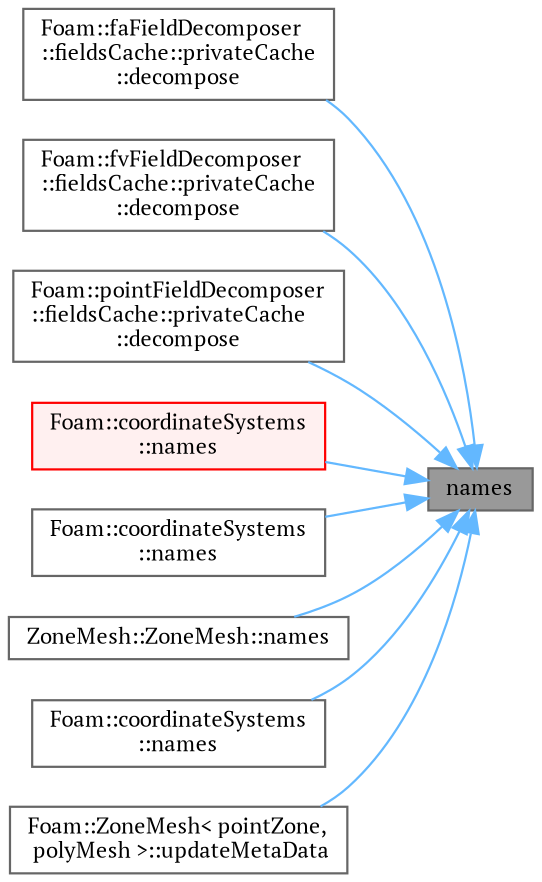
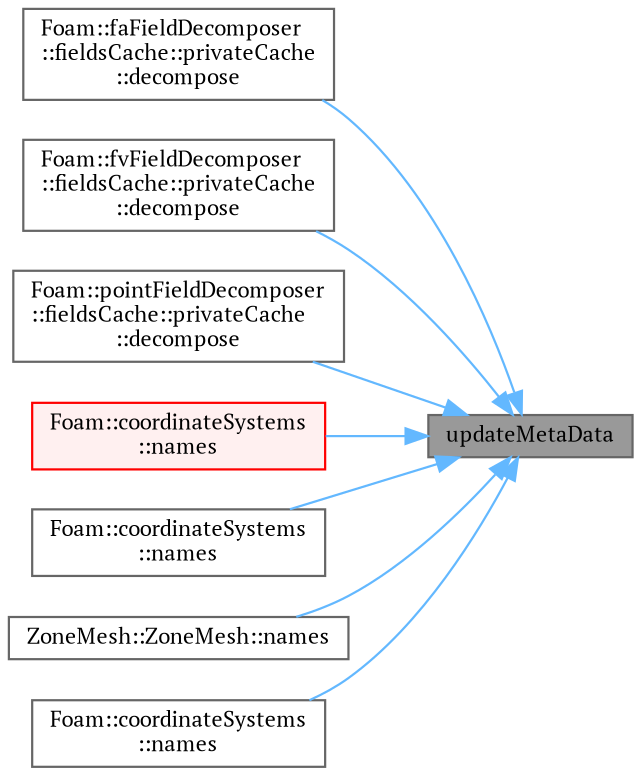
node "names": label "names" -> "updateMetaData"
node "Foam::ZoneMesh< pointZone, polyMesh >::updateMetaData": removed
